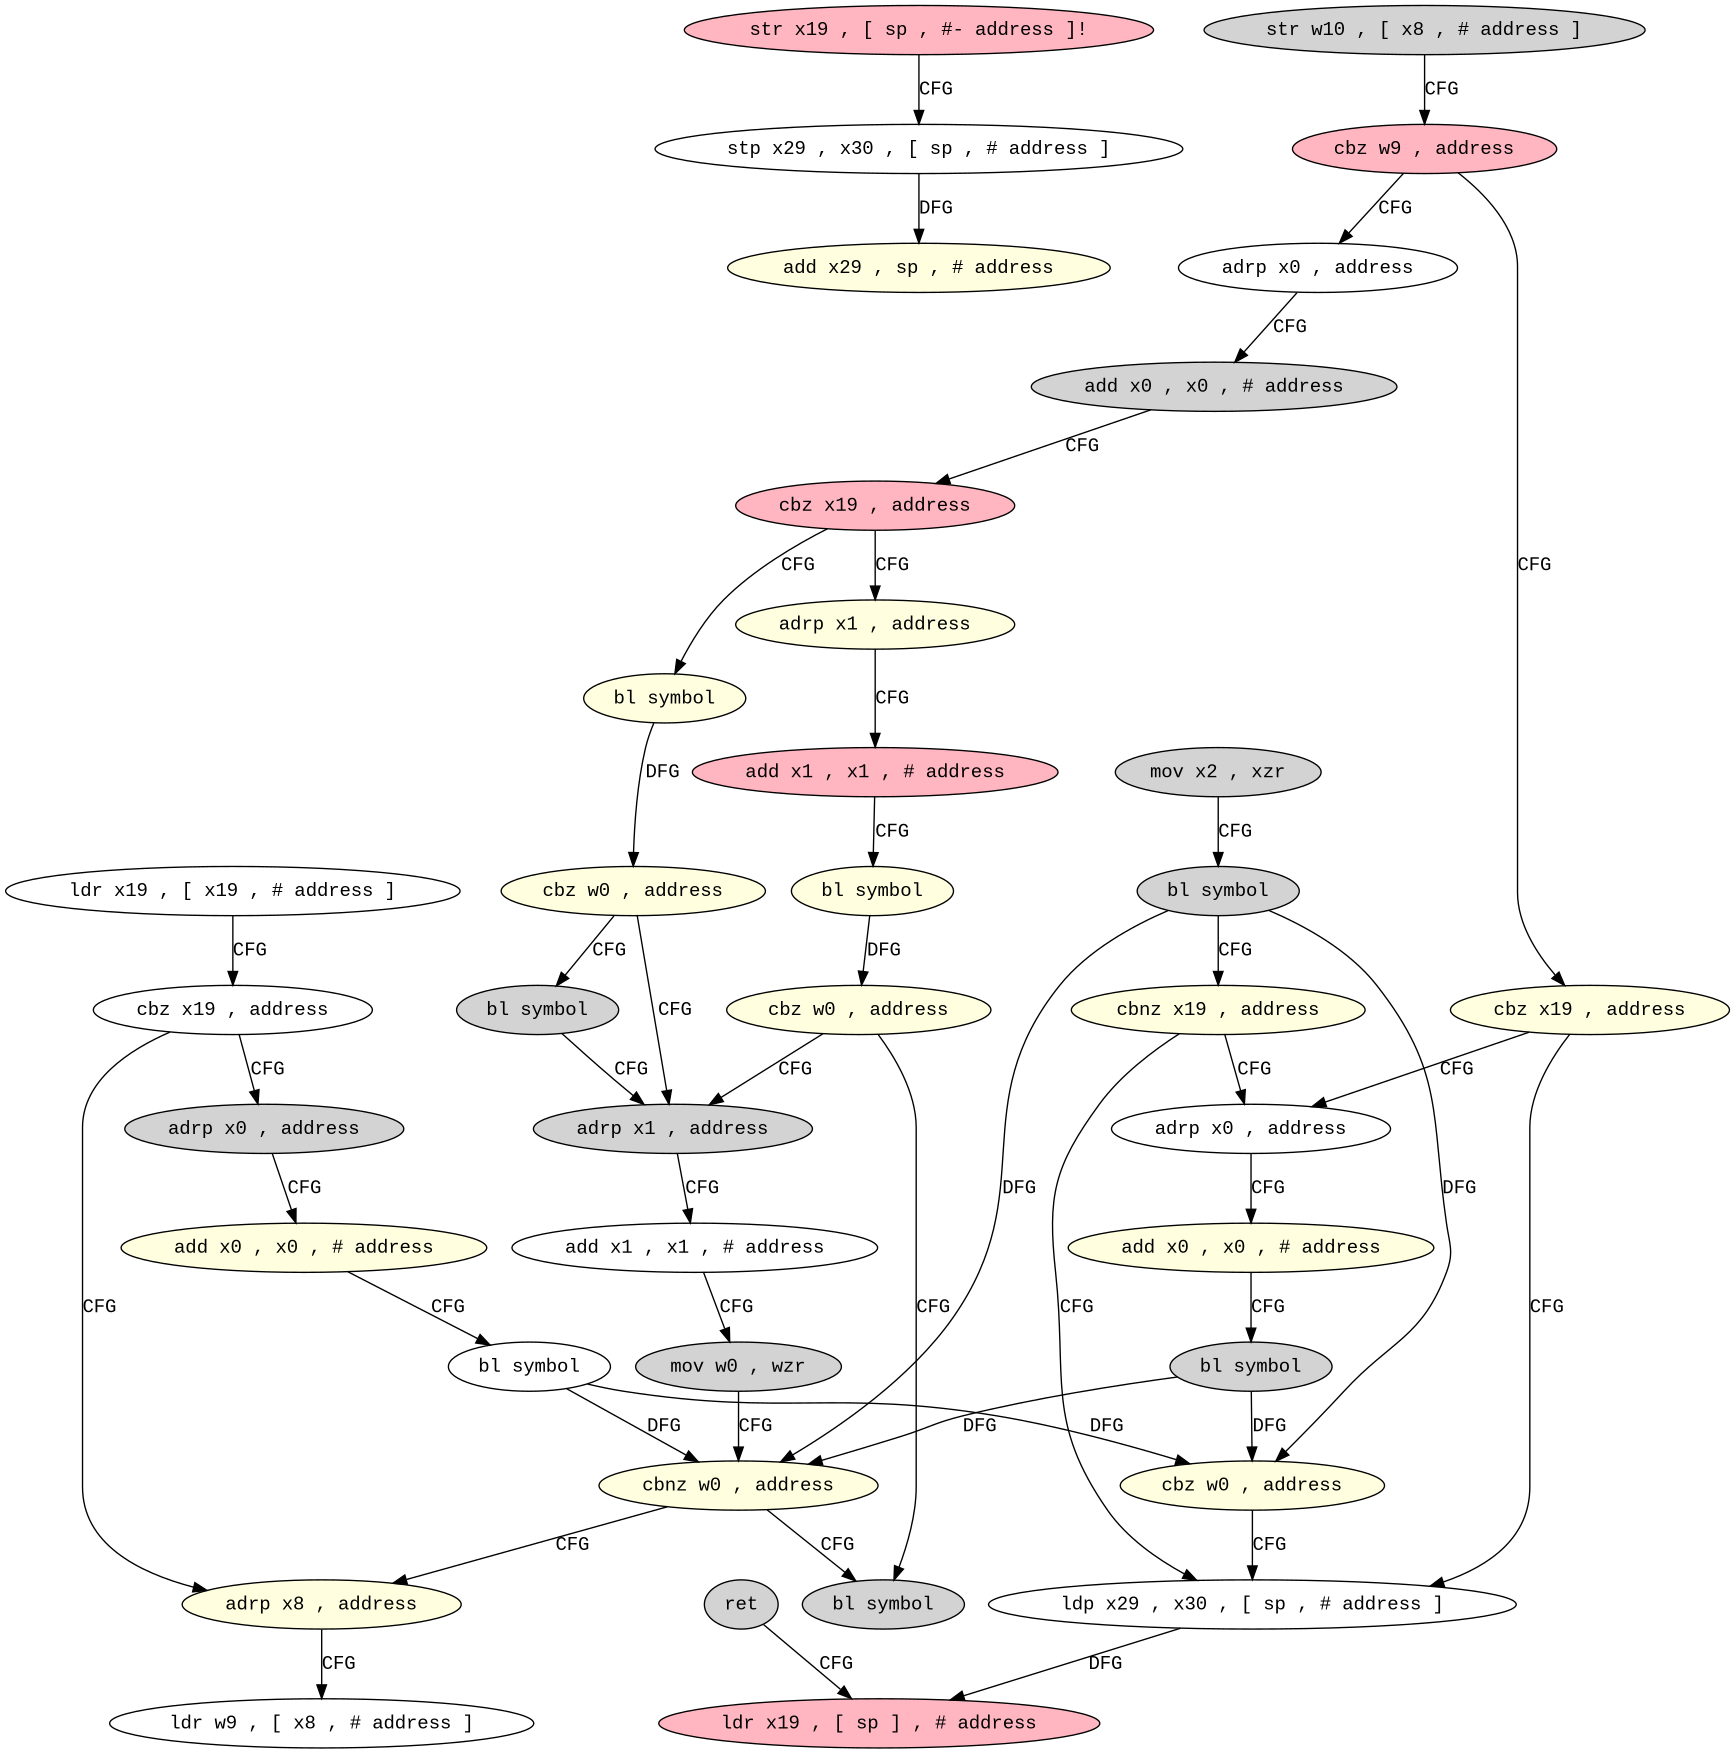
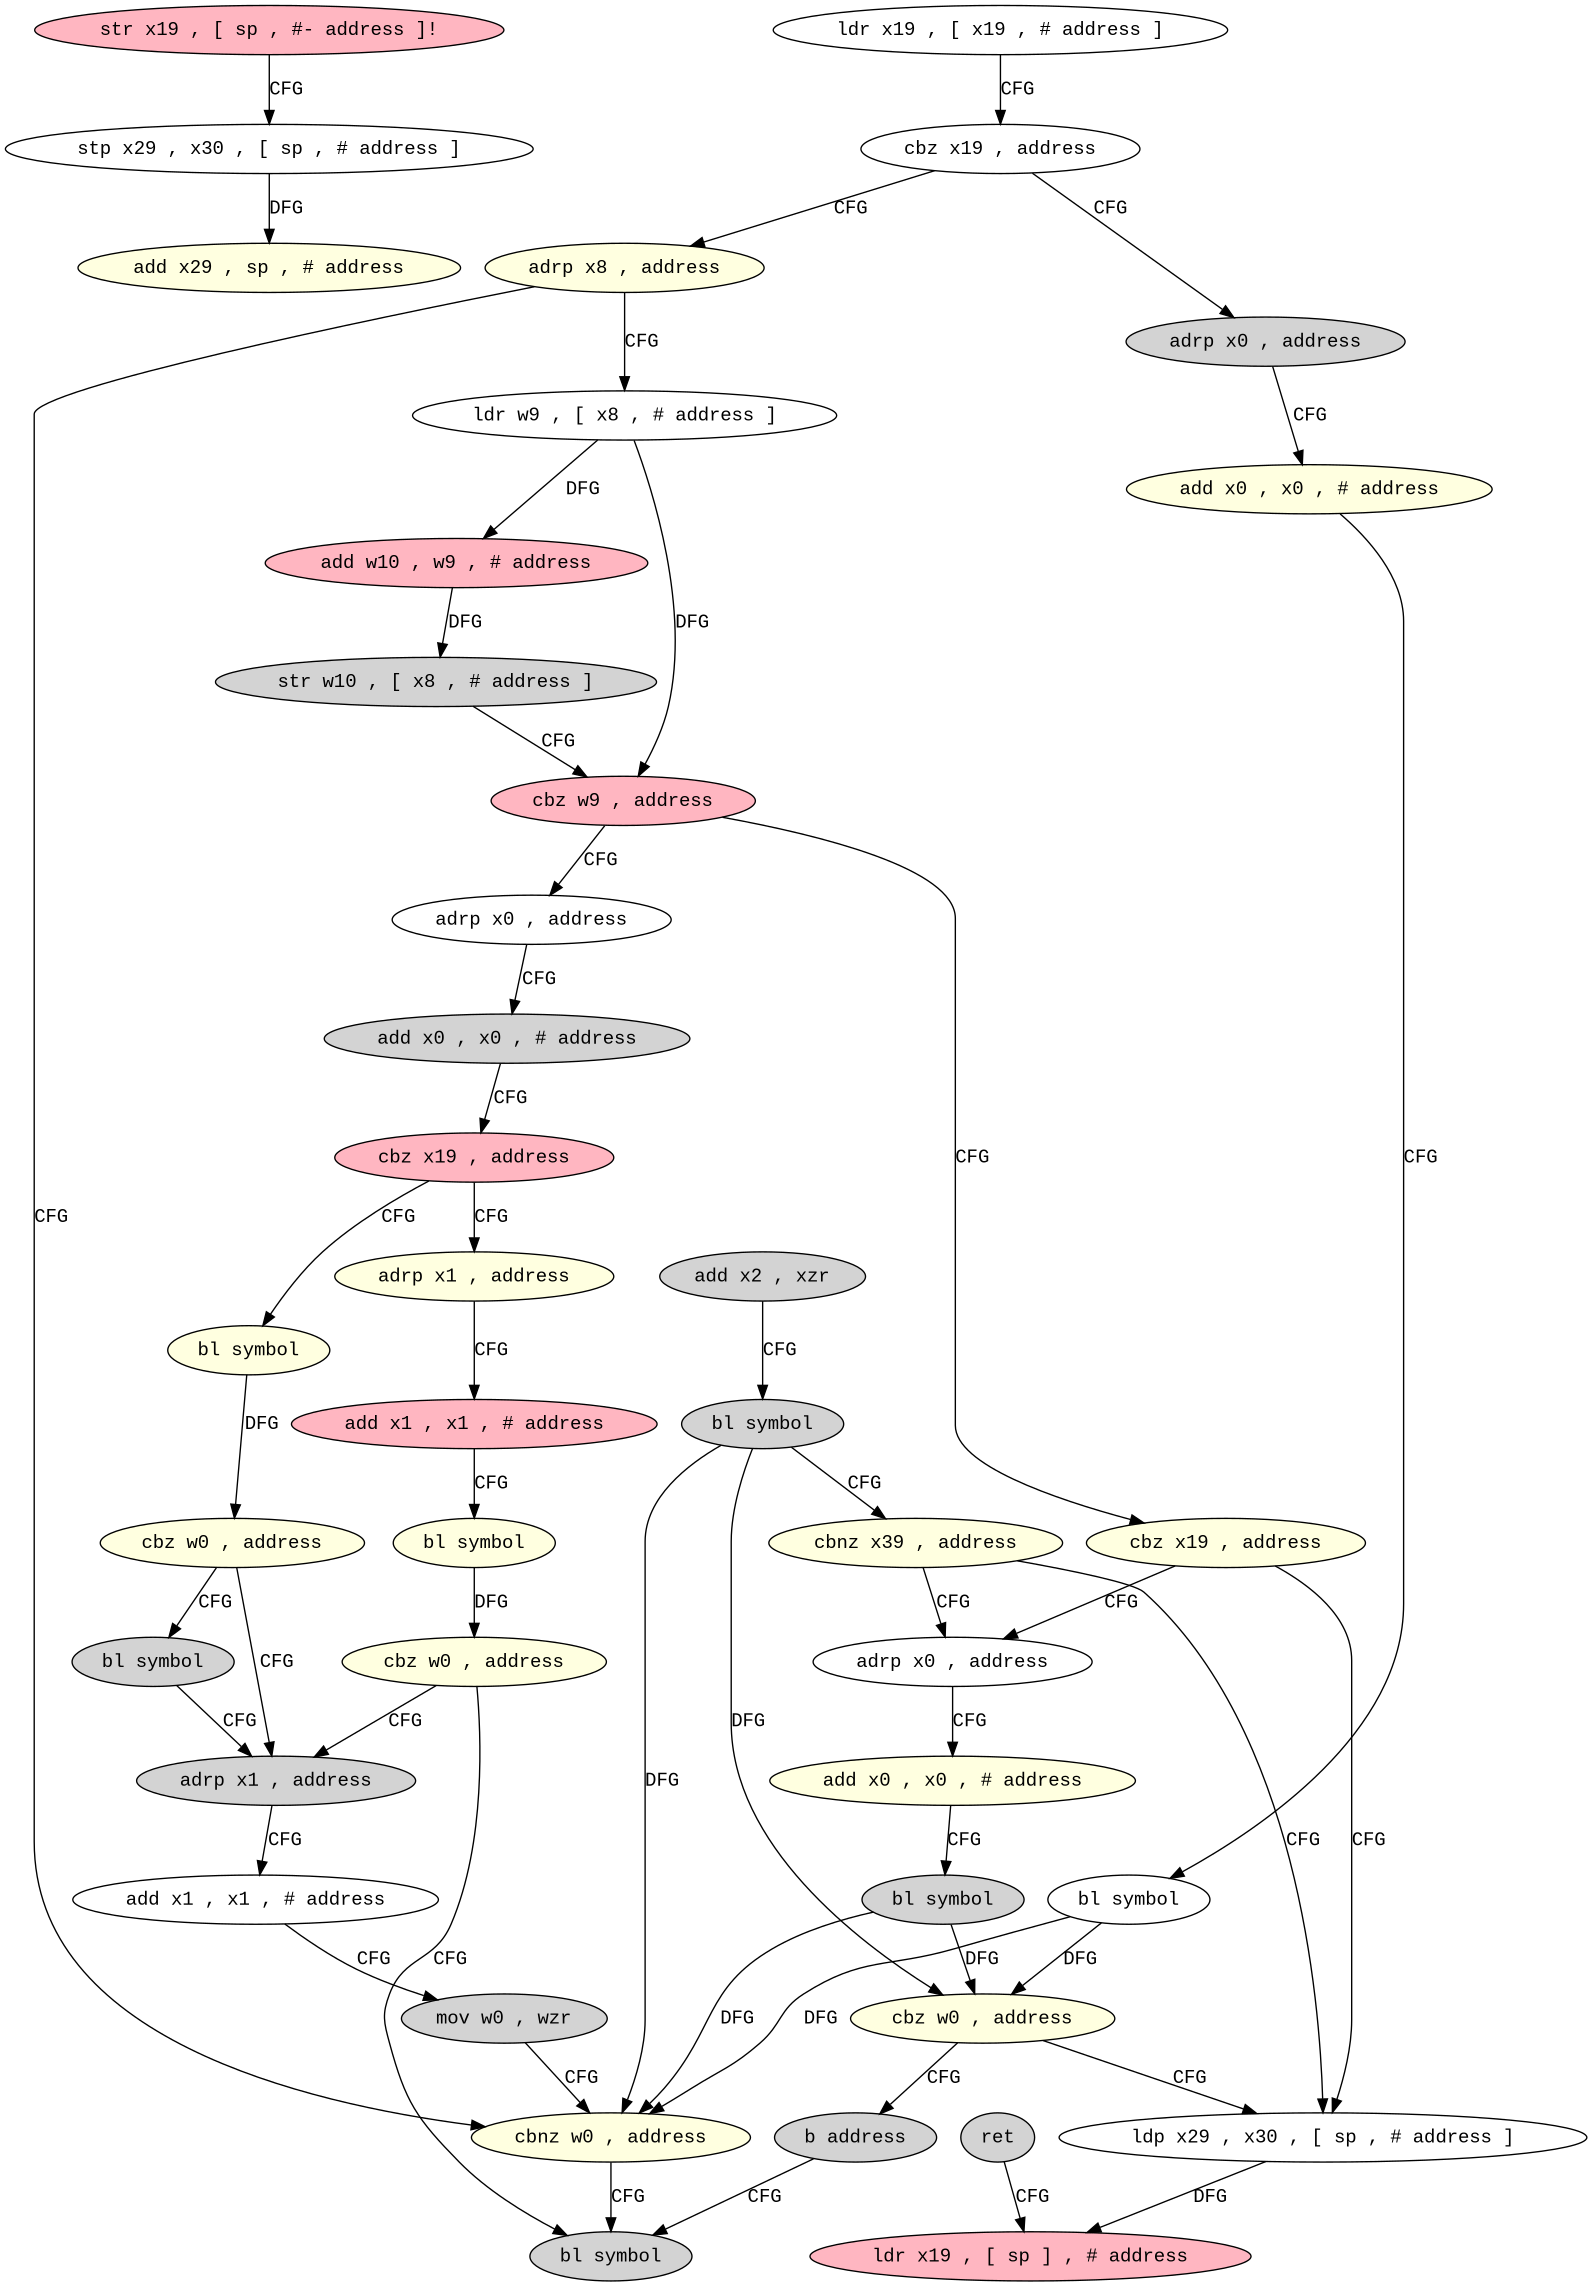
node "add w10 , w9 , # address": added
edge "ldr w9 , [ x8 , # address ]" -> "cbz w9 , address": added, label "DFG"
node "mov x2 , xzr": label "mov x2 , xzr" -> "add x2 , xzr"
node "cbnz x19 , address": label "cbnz x19 , address" -> "cbnz x39 , address"
edge "cbnz w0 , address" -> "adrp x8 , address": reversed
node "b address": added
